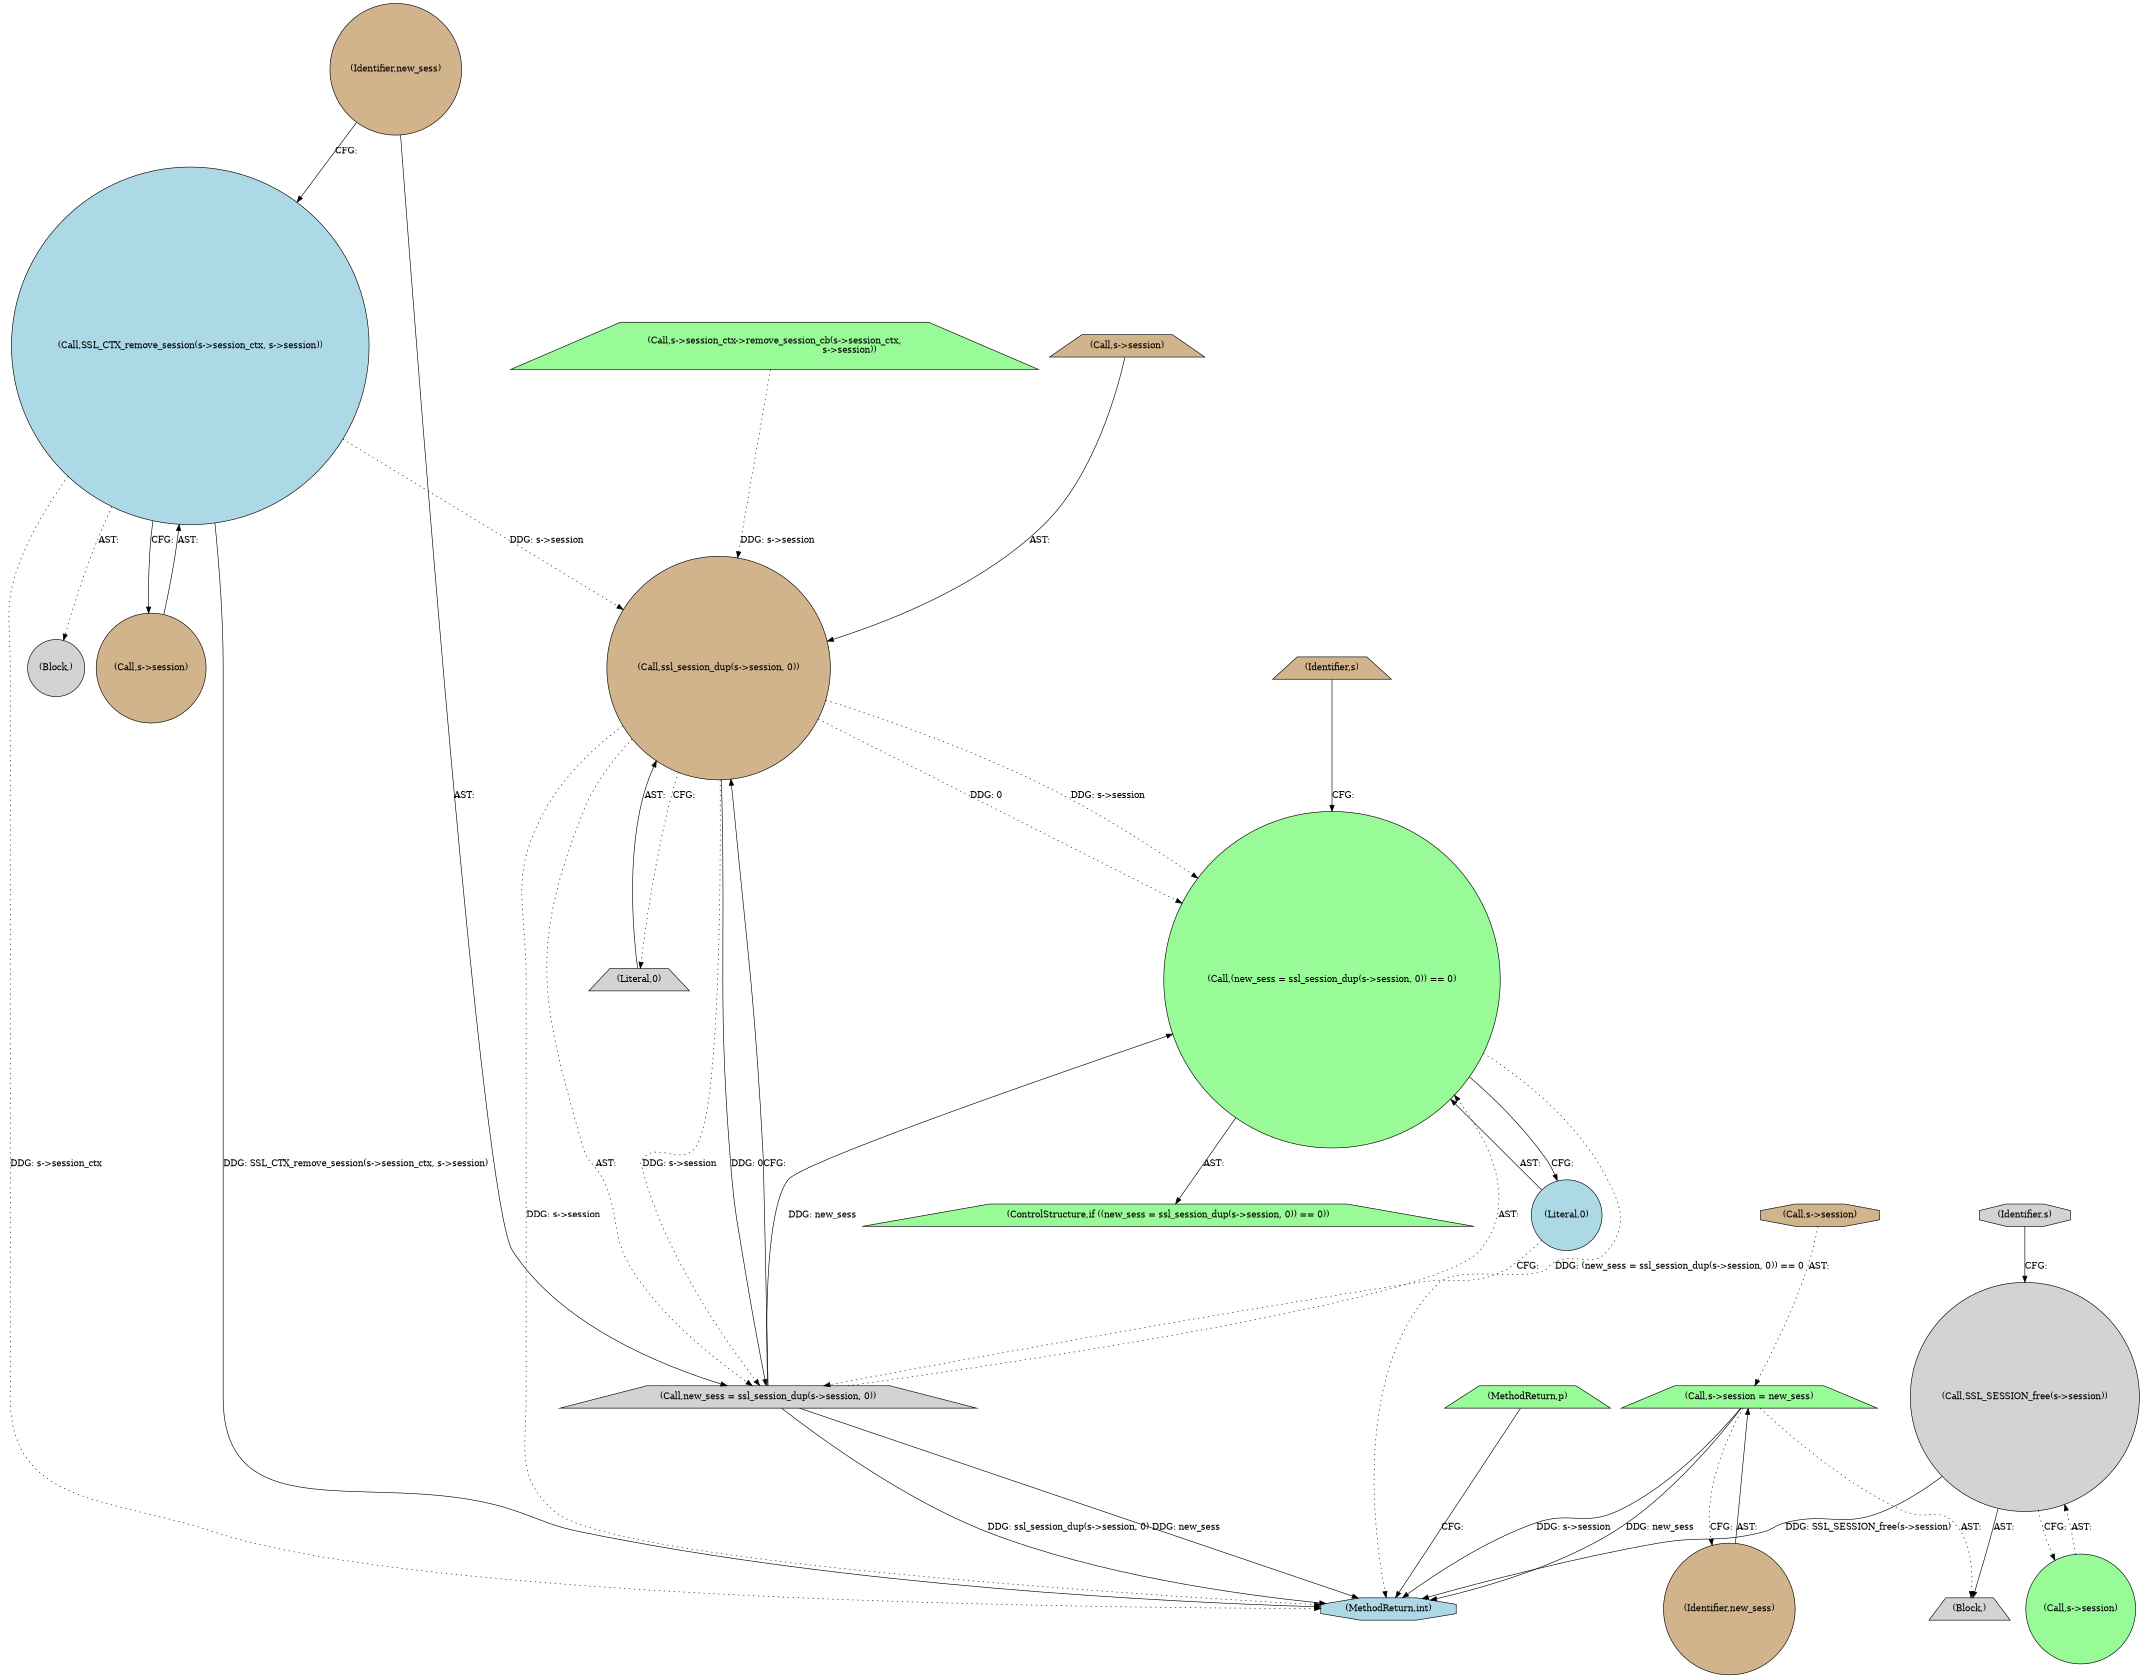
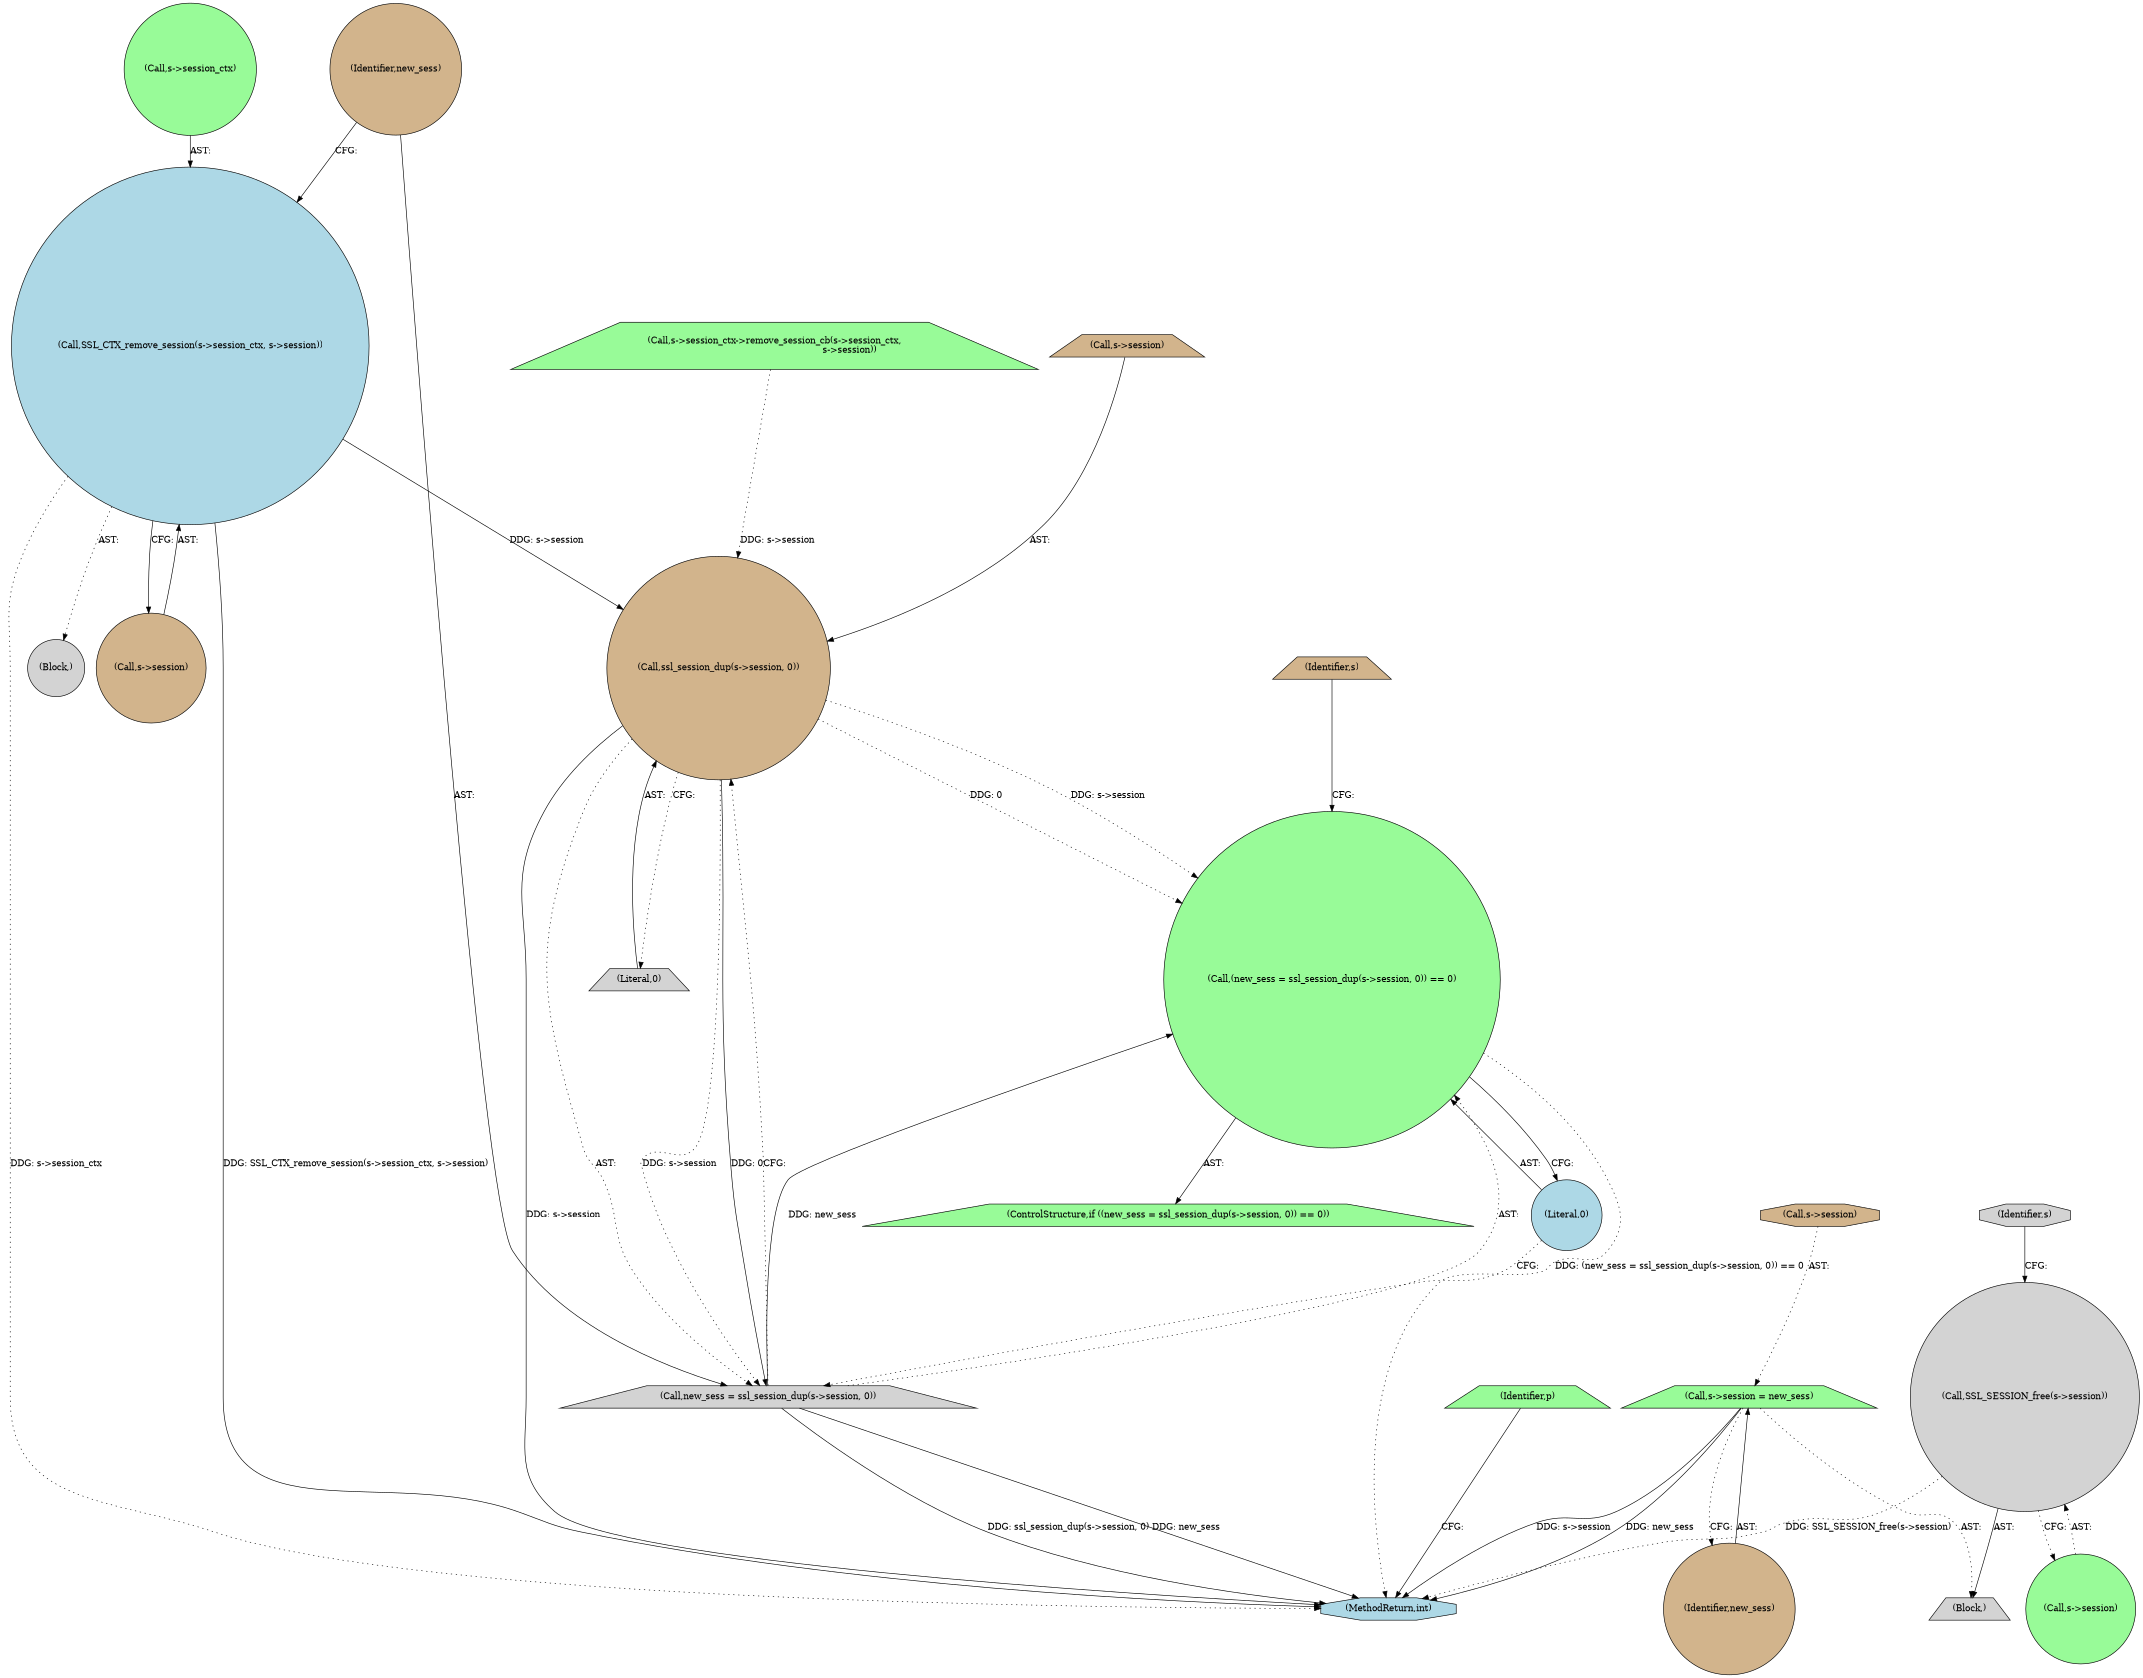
node "(Call,s->session_ctx)": added
edge "(Call,SSL_CTX_remove_session(s->session_ctx, s->session))" -> "(Call,ssl_session_dup(s->session, 0))": style dotted -> solid
edge "(Call,new_sess = ssl_session_dup(s->session, 0))" -> "(Call,ssl_session_dup(s->session, 0))": style solid -> dotted
node "(MethodReturn,p)": label "(MethodReturn,p)" -> "(Identifier,p)"
edge "(Call,ssl_session_dup(s->session, 0))" -> "(MethodReturn,int)": style dotted -> solid
edge "(Call,SSL_SESSION_free(s->session))" -> "(MethodReturn,int)": style solid -> dotted
